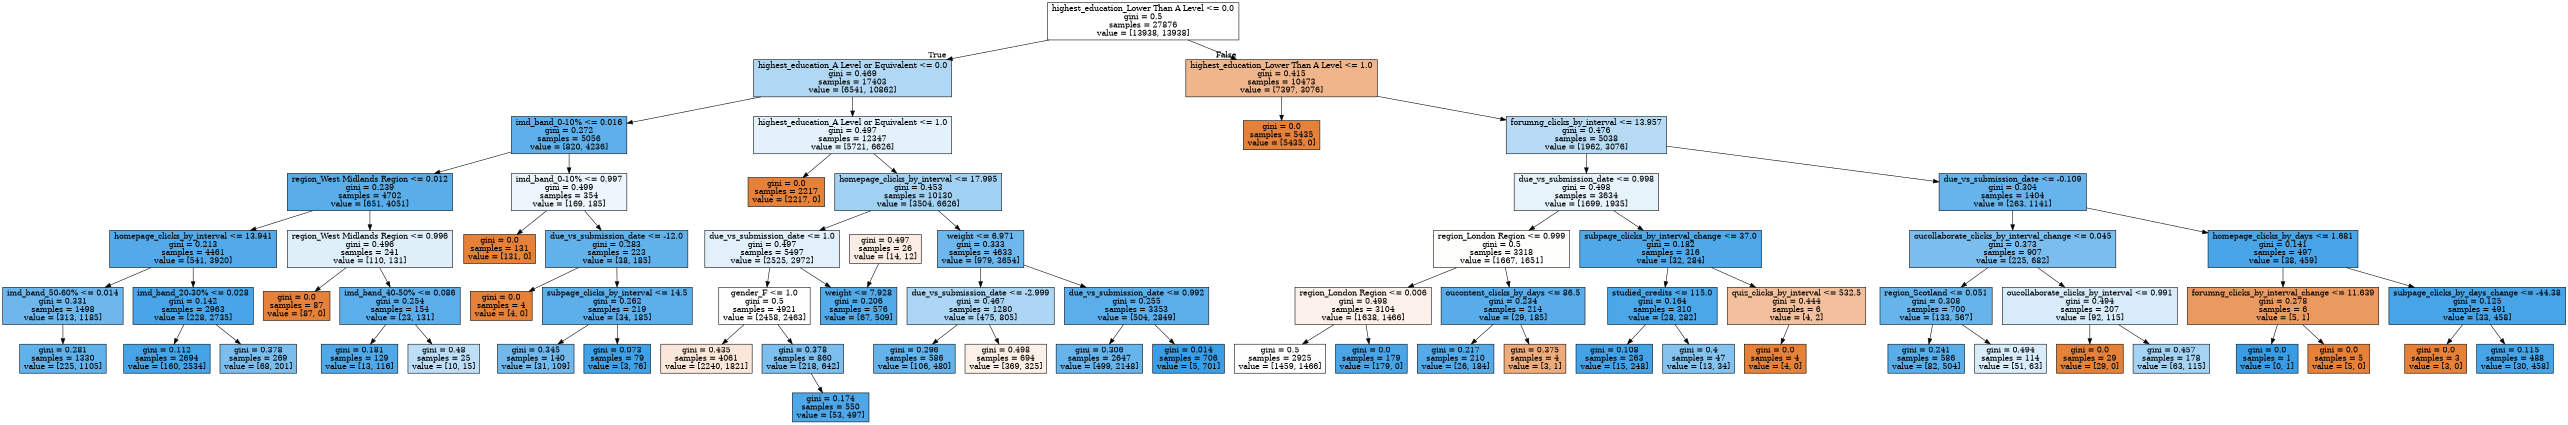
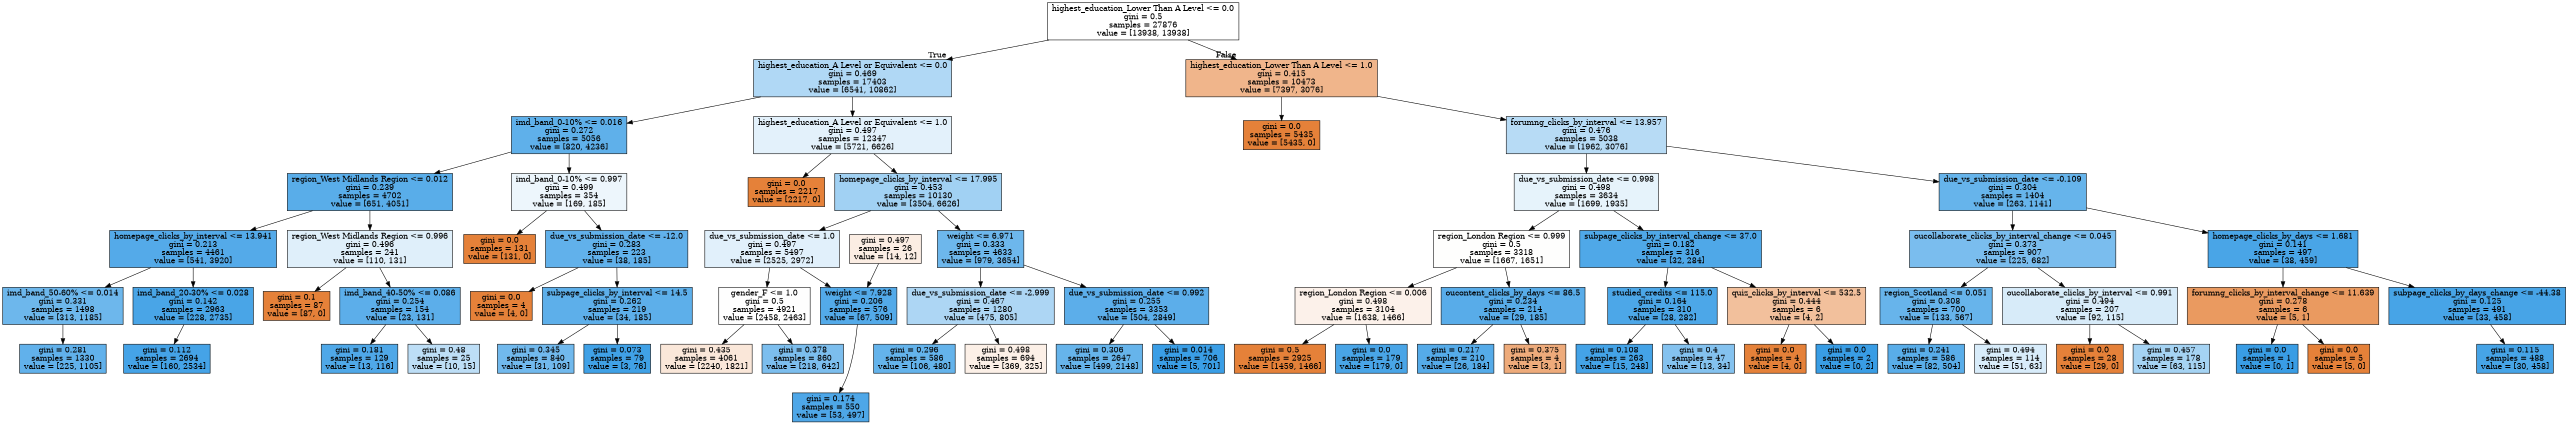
node "gini = 0.0 samples = 87 value = [87, 0]": label "gini = 0.0 samples = 87 value = [87, 0]" -> "gini = 0.1 samples = 87 value = [87, 0]"
node "gini = 0.378 samples = 269 value = [68, 201]": removed
node "gini = 0.345 samples = 140 value = [31, 109]": label "gini = 0.345 samples = 140 value = [31, 109]" -> "gini = 0.345 samples = 840 value = [31, 109]"
node "gini = 0.5 samples = 2925 value = [1459, 1466]": fillcolor #399de501 -> #e58139ff
node "gini = 0.0 samples = 2 value = [0, 2]": added
node "gini = 0.0 samples = 29 value = [29, 0]": label "gini = 0.0 samples = 29 value = [29, 0]" -> "gini = 0.0 samples = 28 value = [29, 0]"
node "gini = 0.0 samples = 3 value = [3, 0]": removed
edge "gini = 0.378 samples = 860 value = [218, 642]" -> "gini = 0.174 samples = 550 value = [53, 497]": now "weight <= 7.928 gini = 0.206 samples = 576 value = [67, 509]" -> "gini = 0.174 samples = 550 value = [53, 497]"
